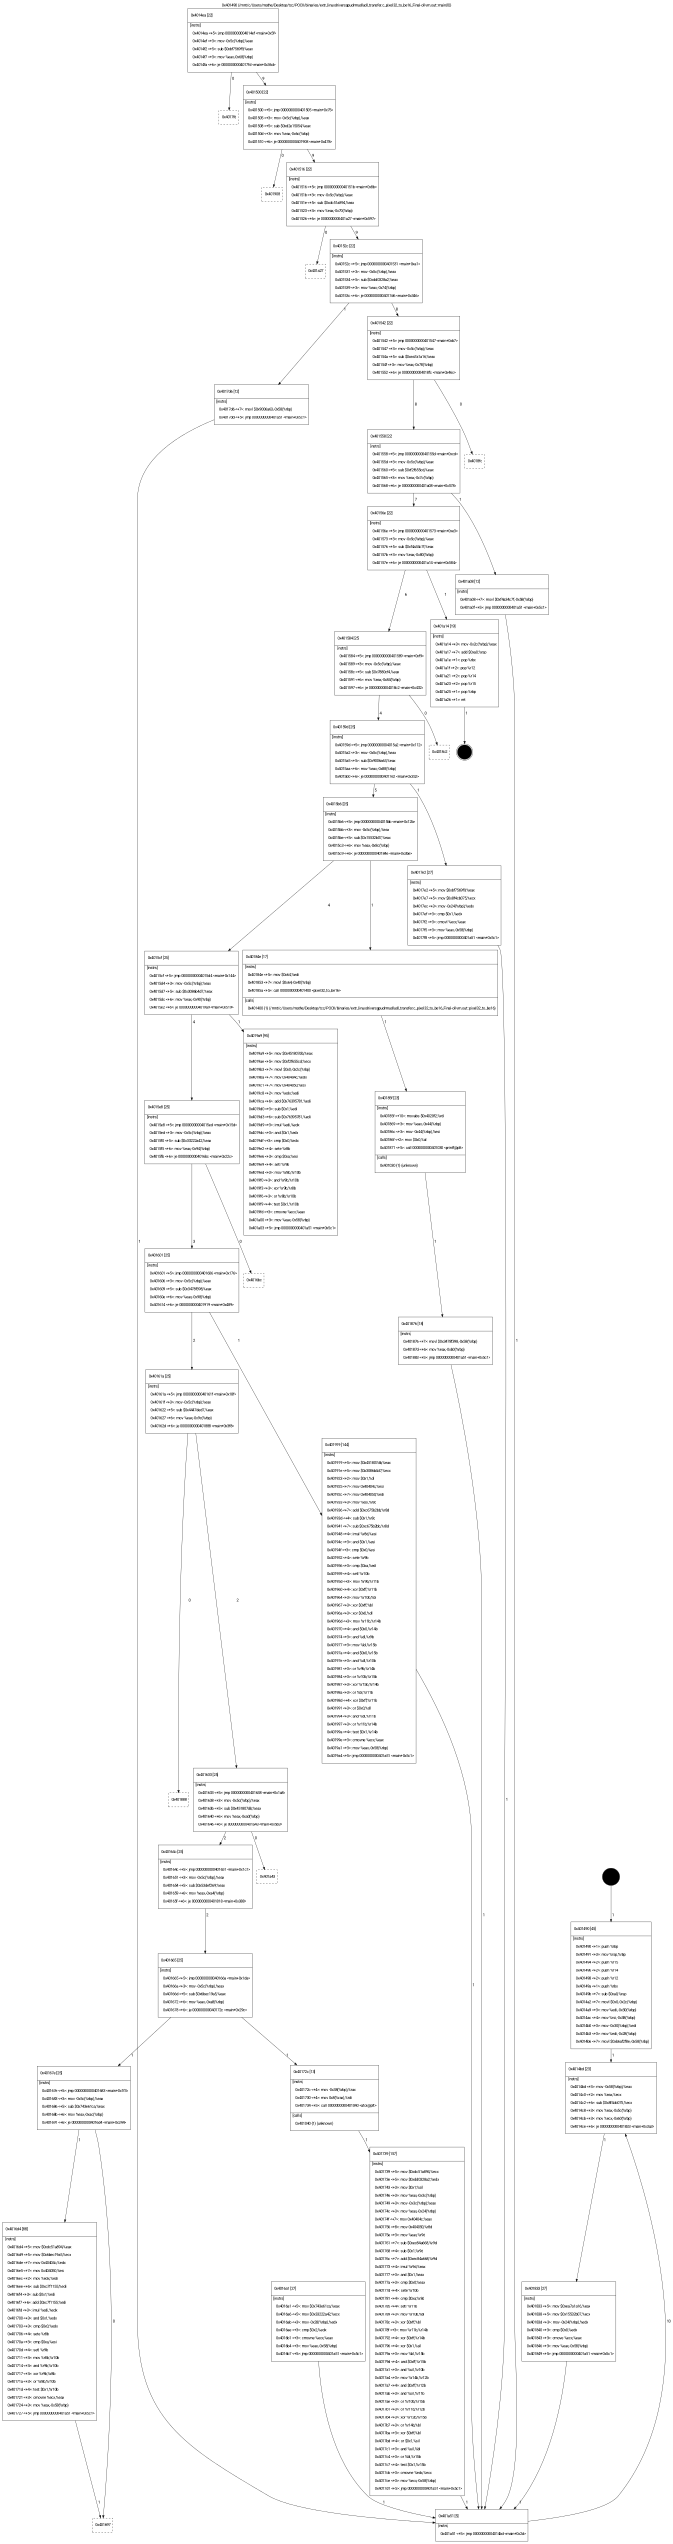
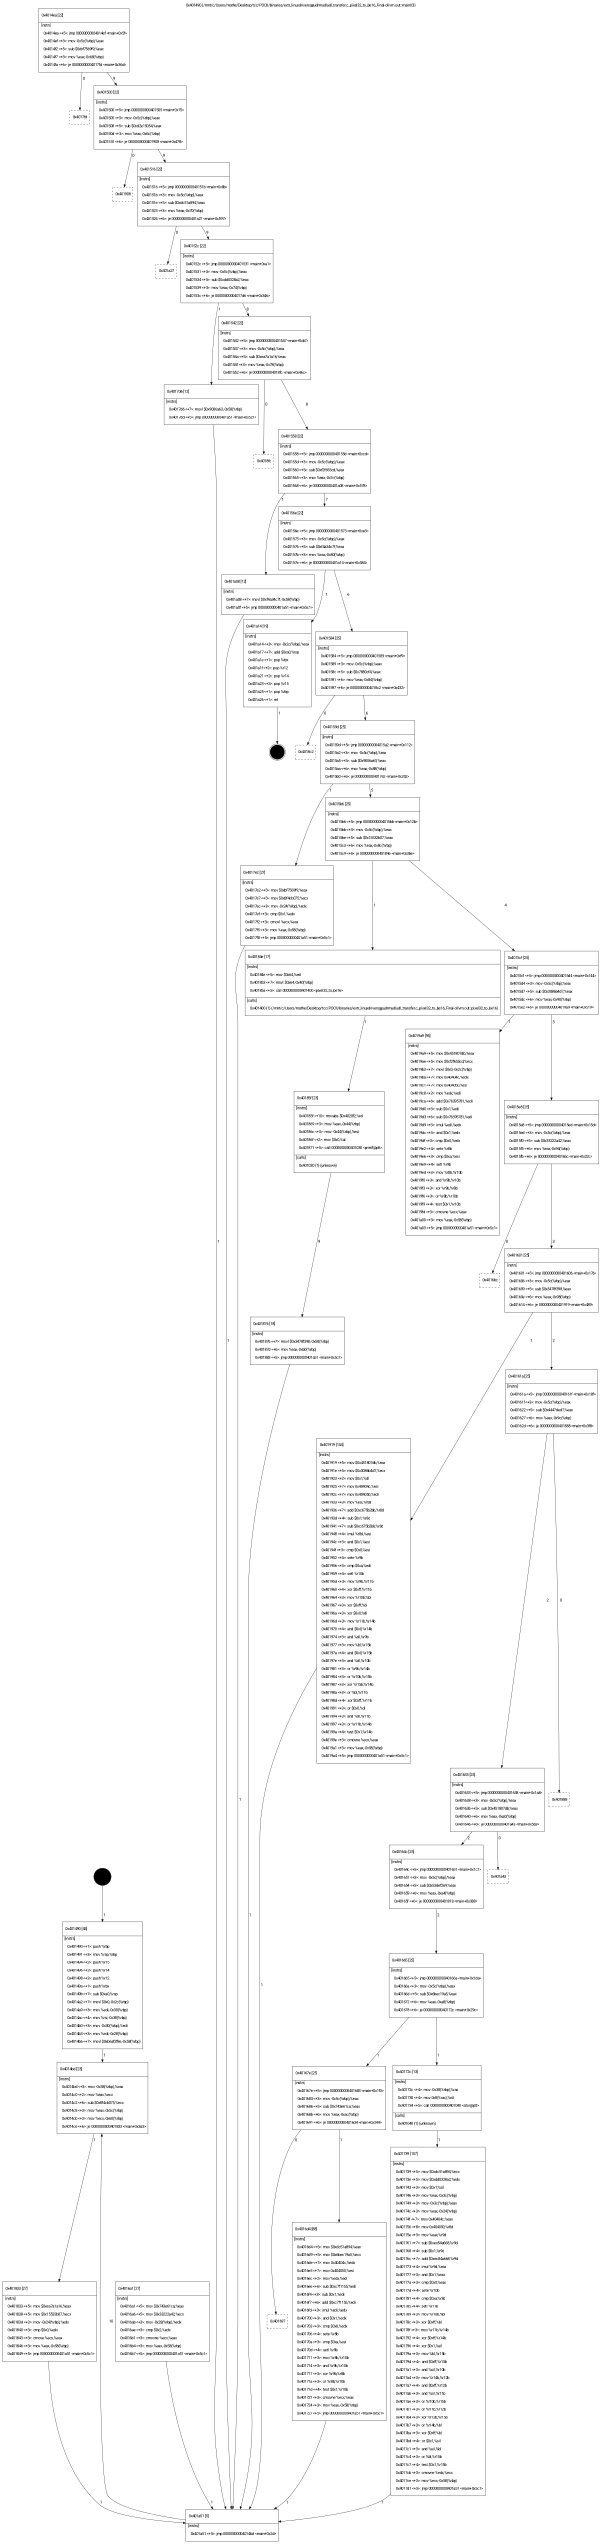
edge "0x401584 [25]" -> "0x40159d [25]": label " 4" -> " 6"
edge "0x4015cf [25]" -> "0x4015e8 [25]": label " 4" -> " 3"
edge "0x40185f [23]" -> "0x401876 [18]": label " 1" -> " 9"
edge "0x4016d4 [88]" -> "0x401697": now "0x4016d4 [88]" -> "0x401a51 [5]"
